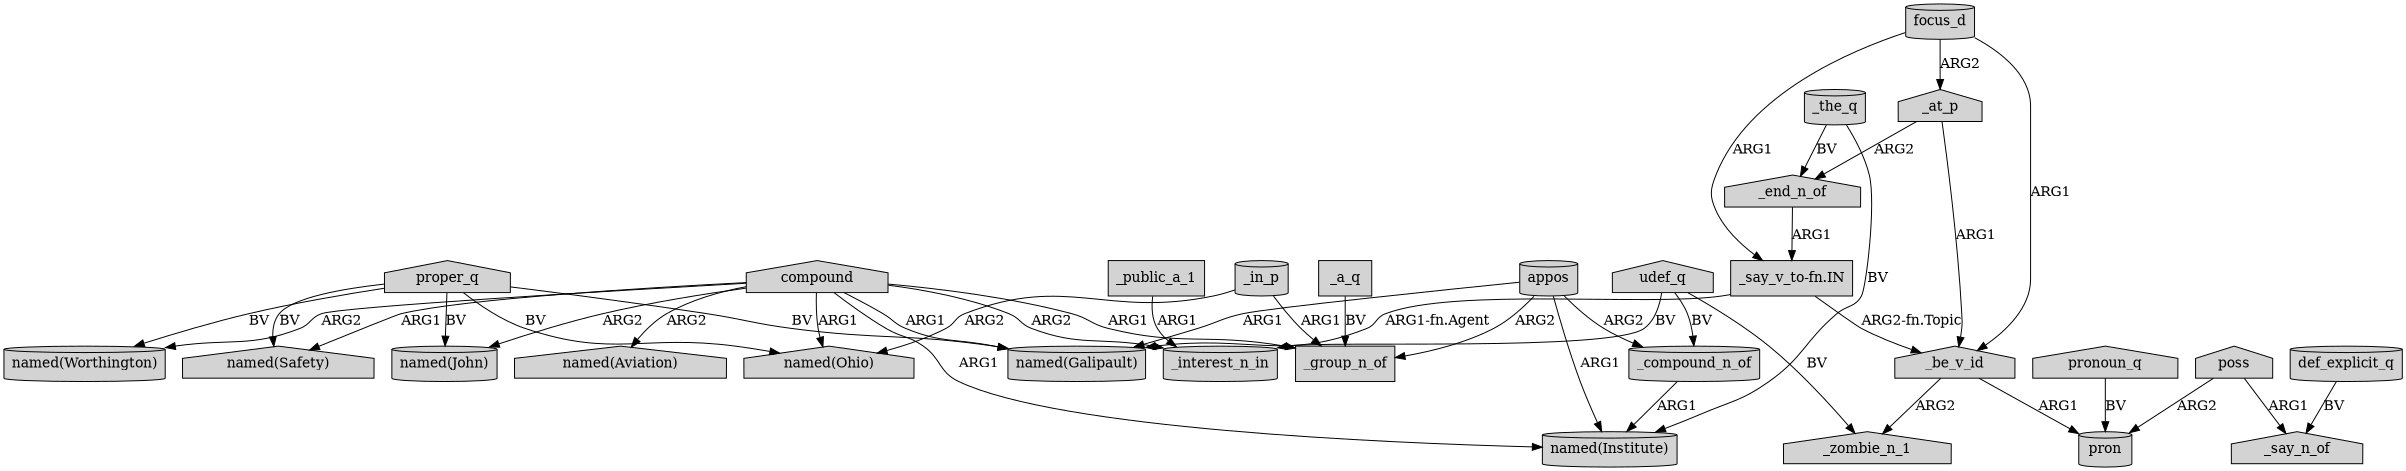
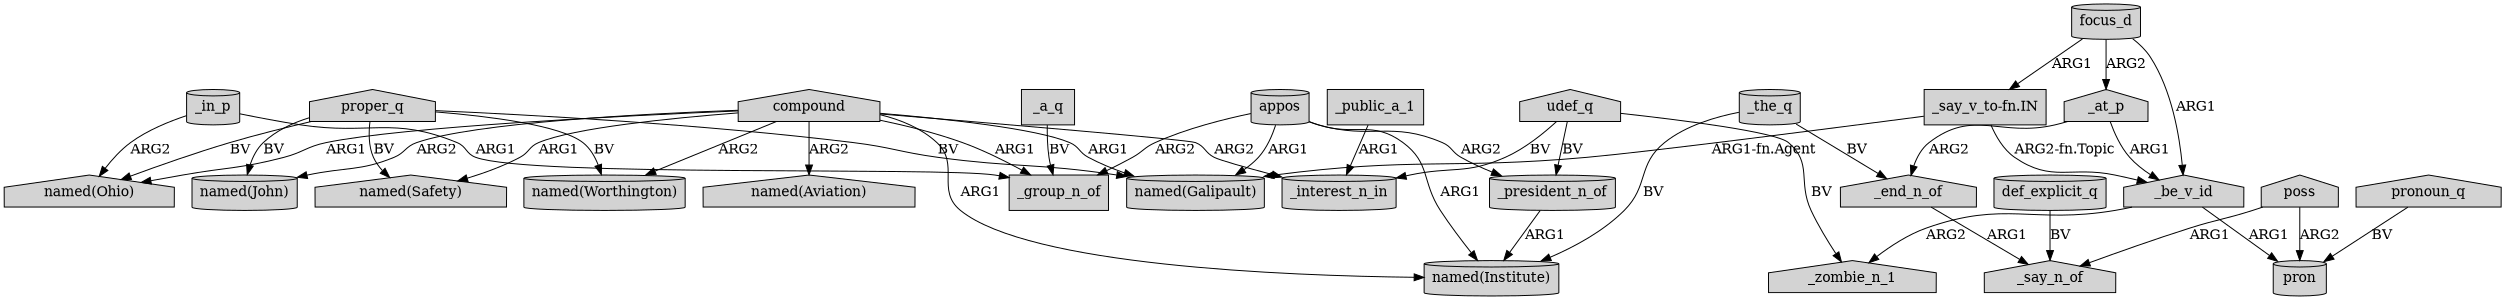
edge "_end_n_of" -> "_say_v_to-fn.IN": now "_end_n_of" -> "_say_n_of"
node "_compound_n_of": label "_compound_n_of" -> "_president_n_of"
